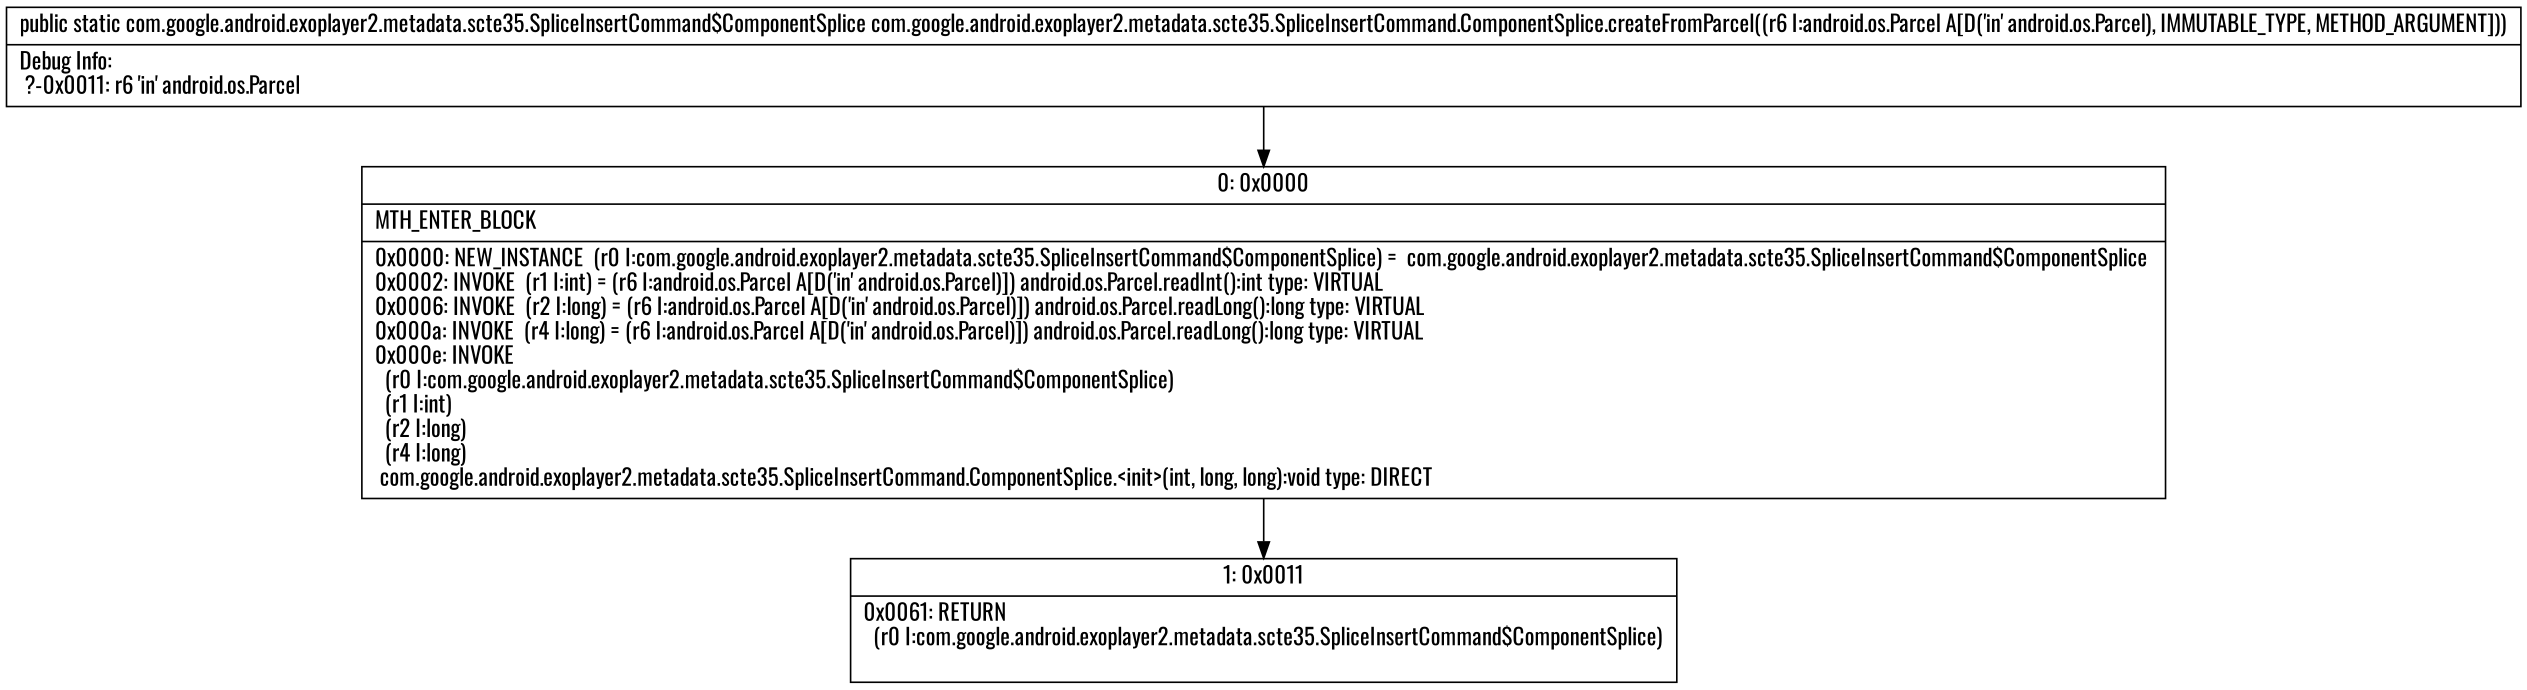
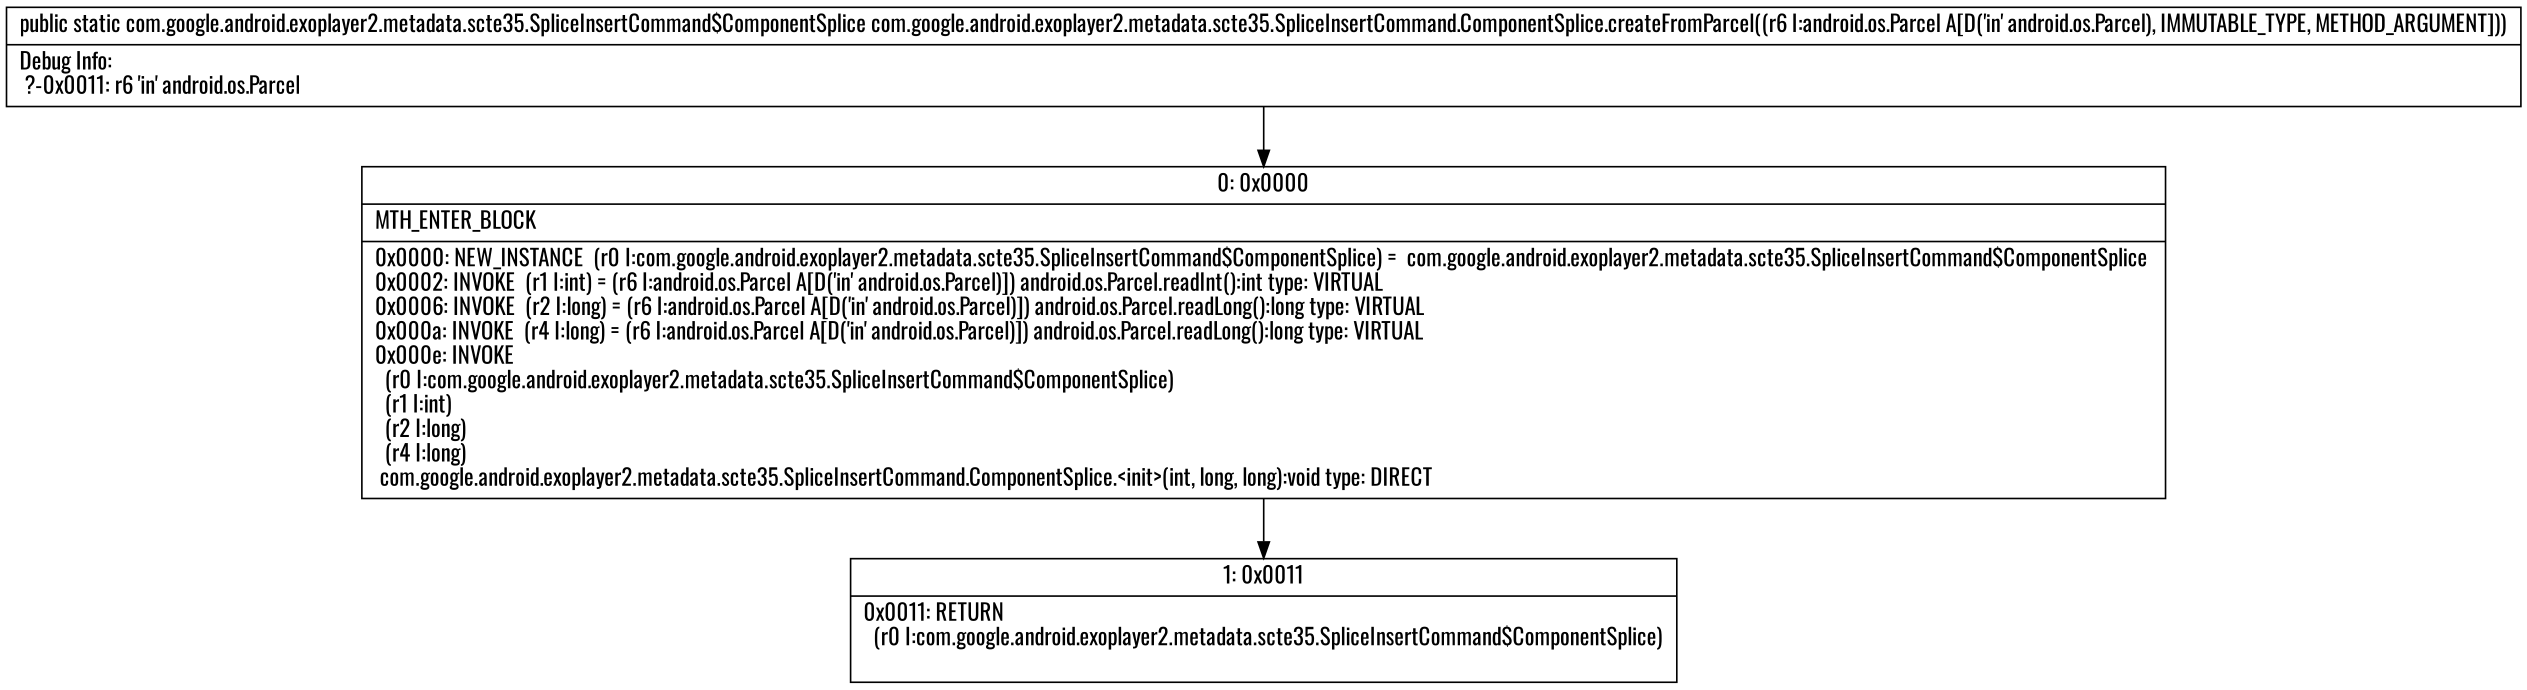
node "1: 0x0011": text "0x0061: RETURN" -> "0x0011: RETURN"
